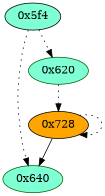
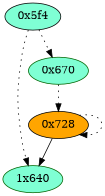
node "0x620": label "0x620" -> "0x670"
node "0x640": label "0x640" -> "1x640"
